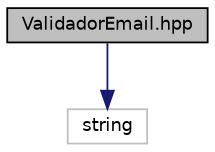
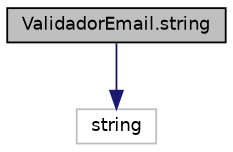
node "ValidadorEmail.hpp": label "ValidadorEmail.hpp" -> "ValidadorEmail.string"
